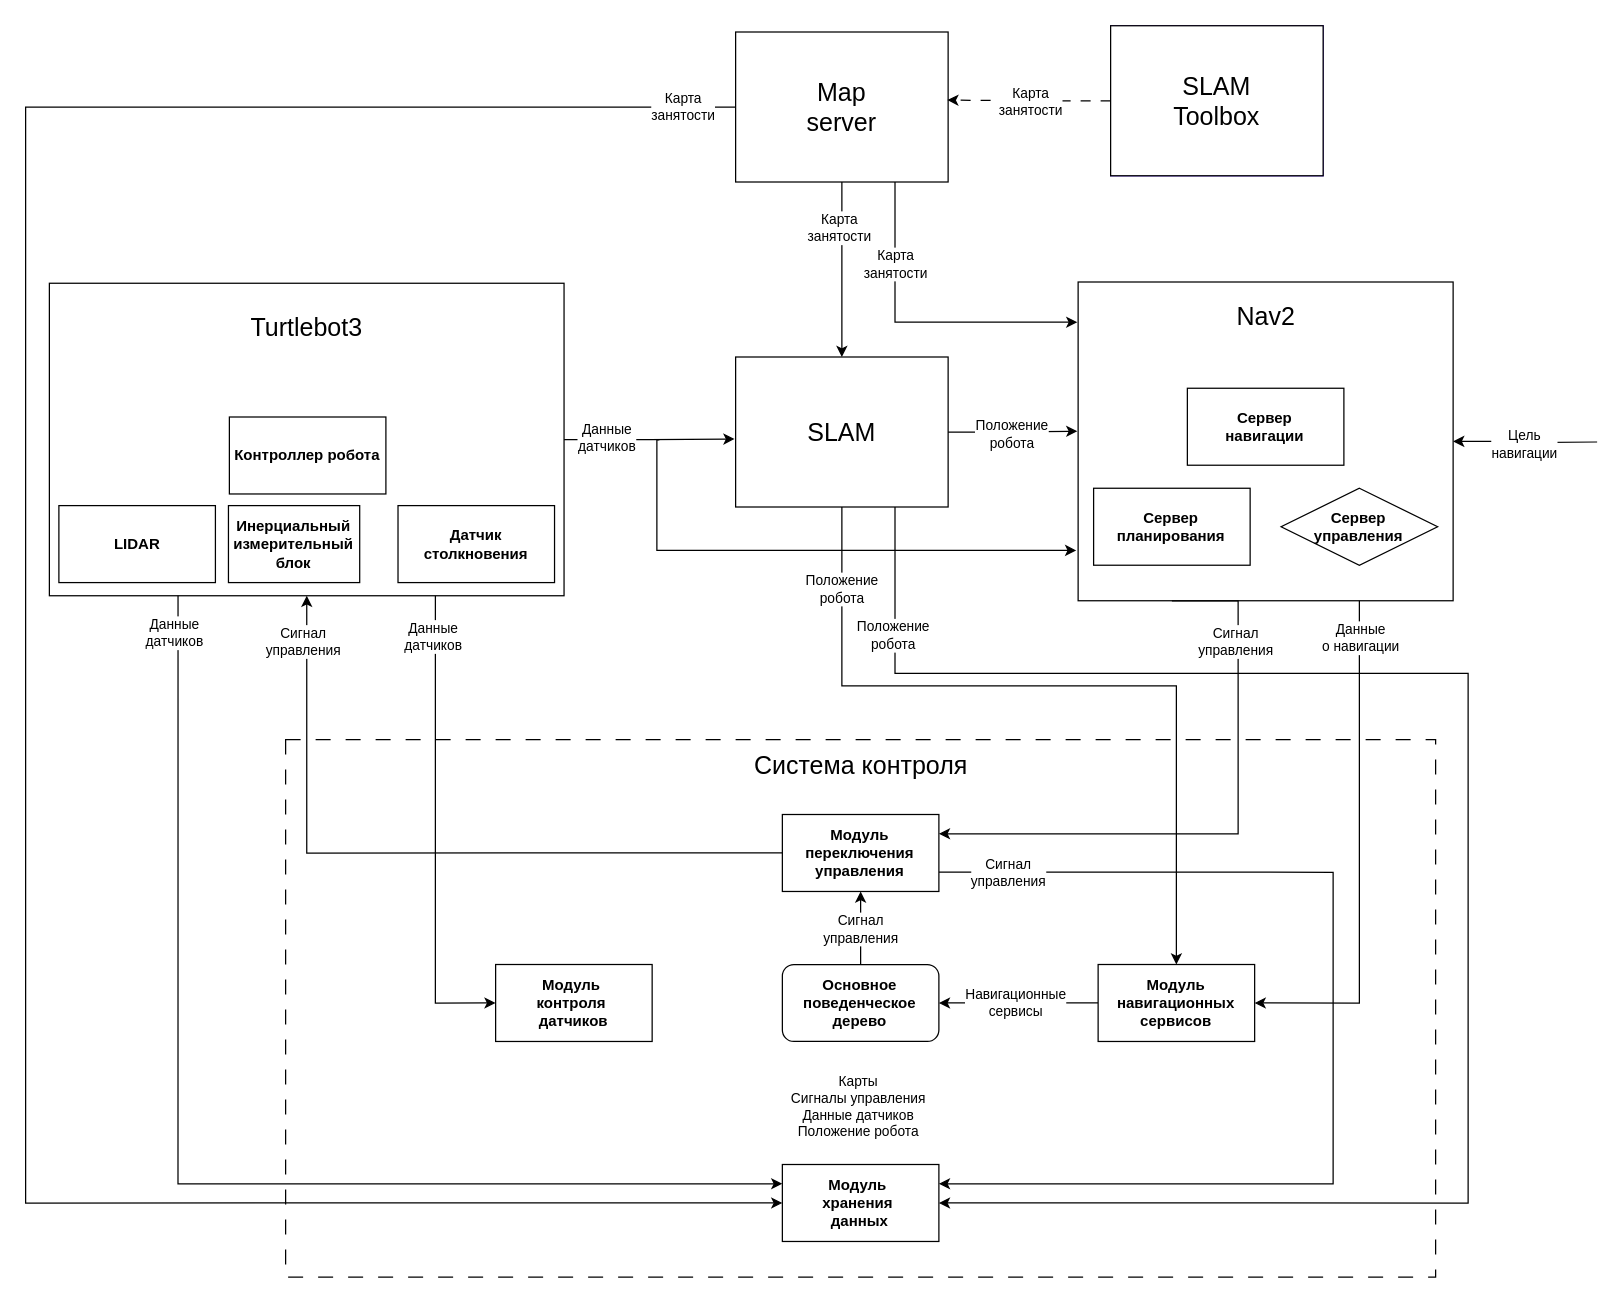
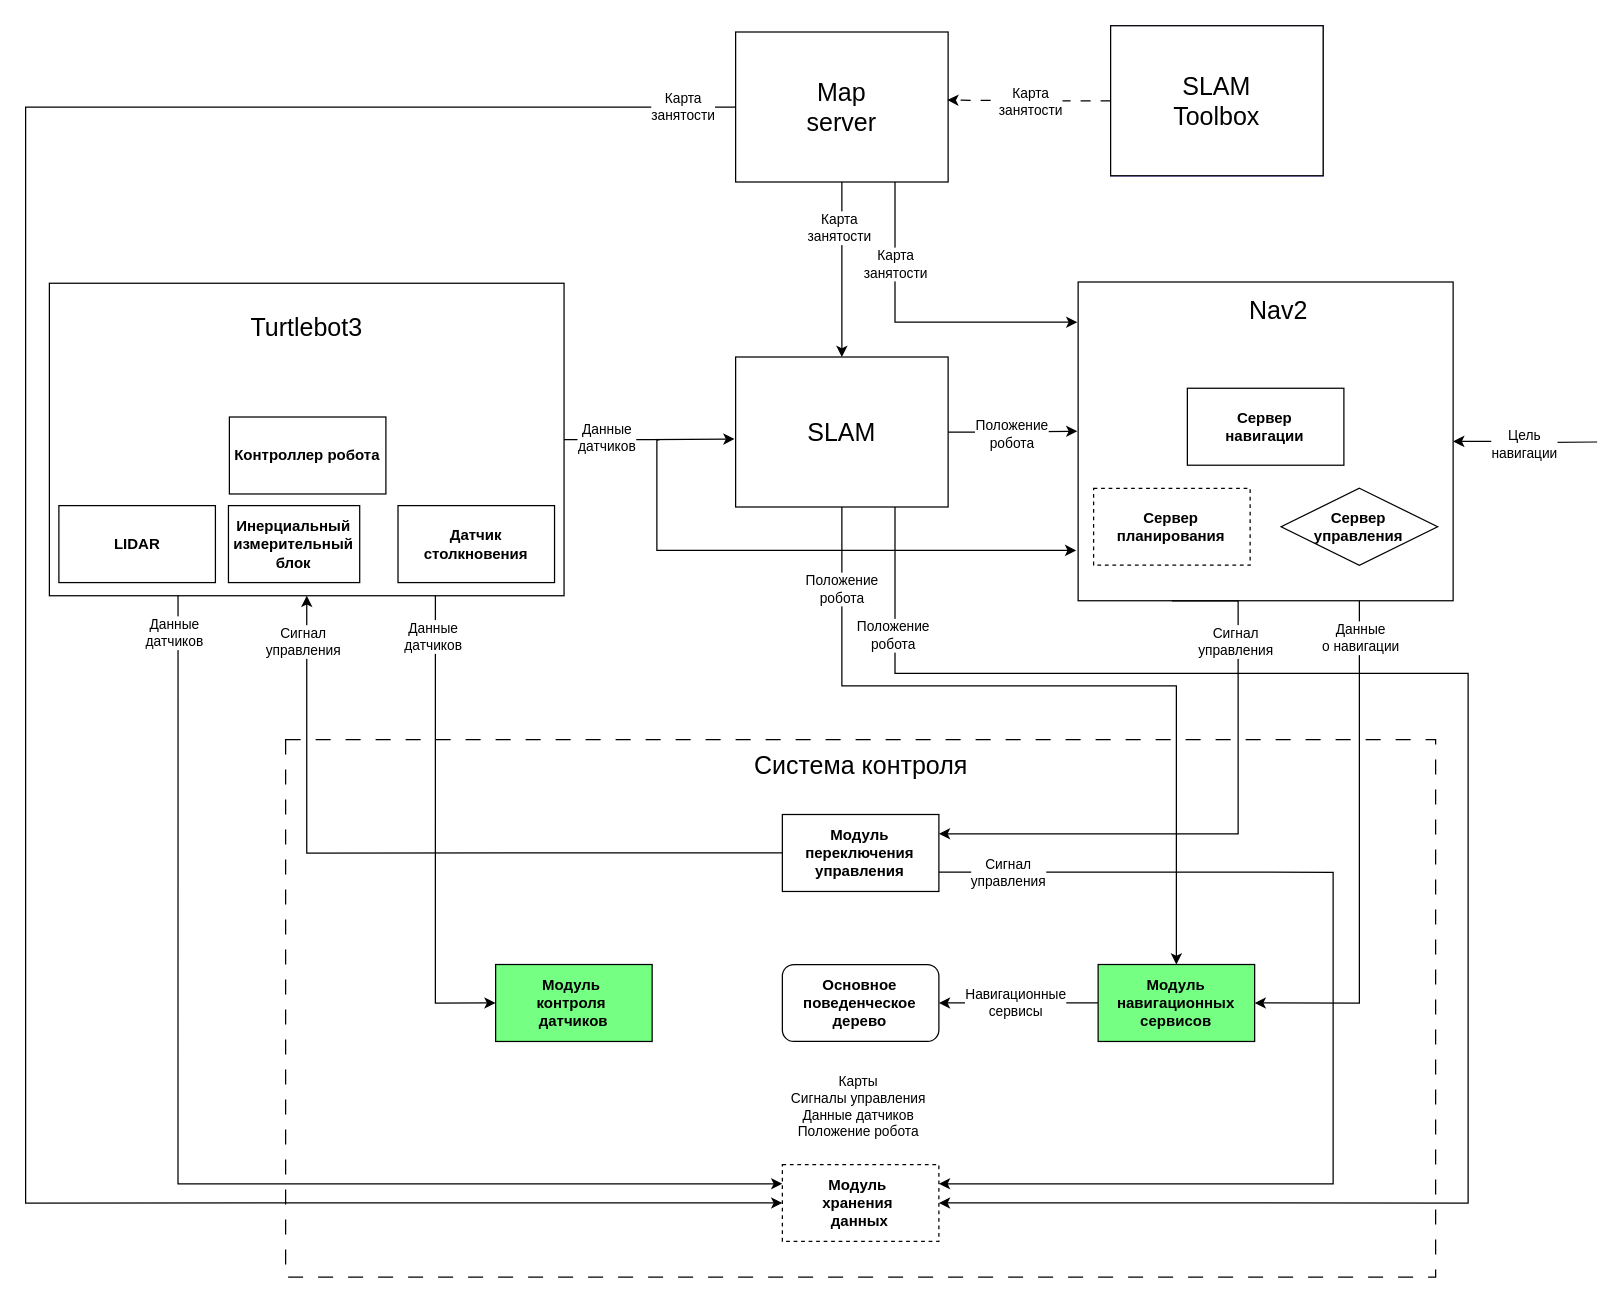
node "Nav2": moved (1266, 316) -> (1278, 310)
node "Сервер планирования": style solid -> dashed
edge "Основное поведенческое дерево" -> "Модуль переключения управления": removed, label "Сигнал управления"
node "Модуль контроля датчиков": fillcolor #ffffff -> #75ff83
node "Модуль навигационных сервисов": fillcolor #ffffff -> #75ff83
node "Модуль хранения данных": style solid -> dashed
